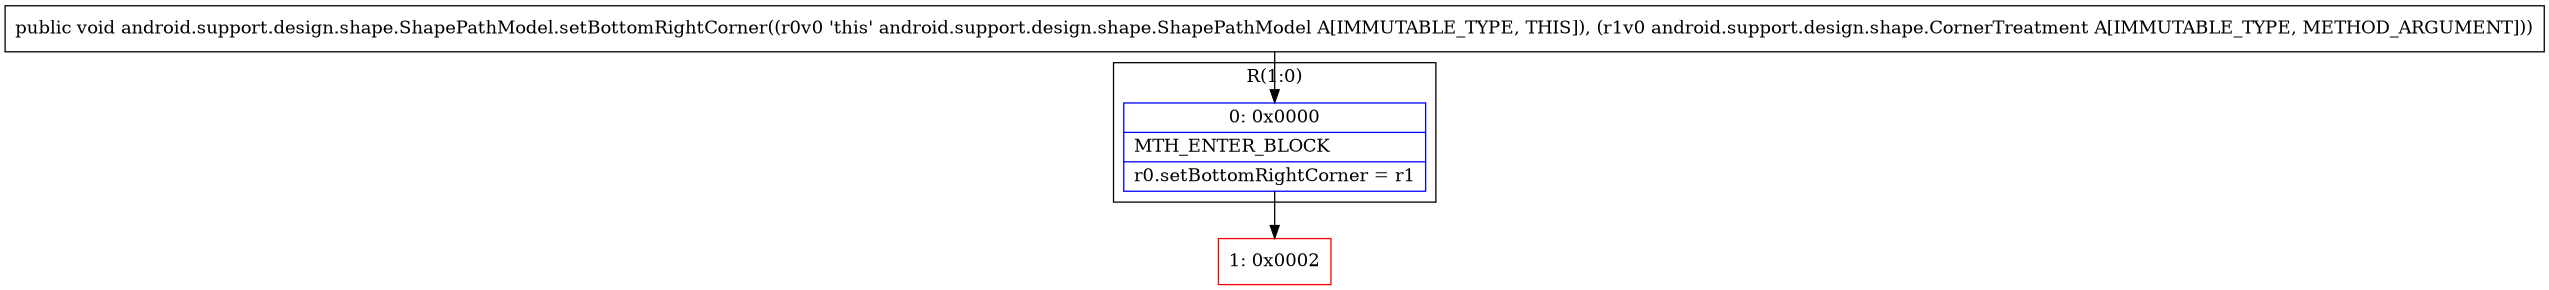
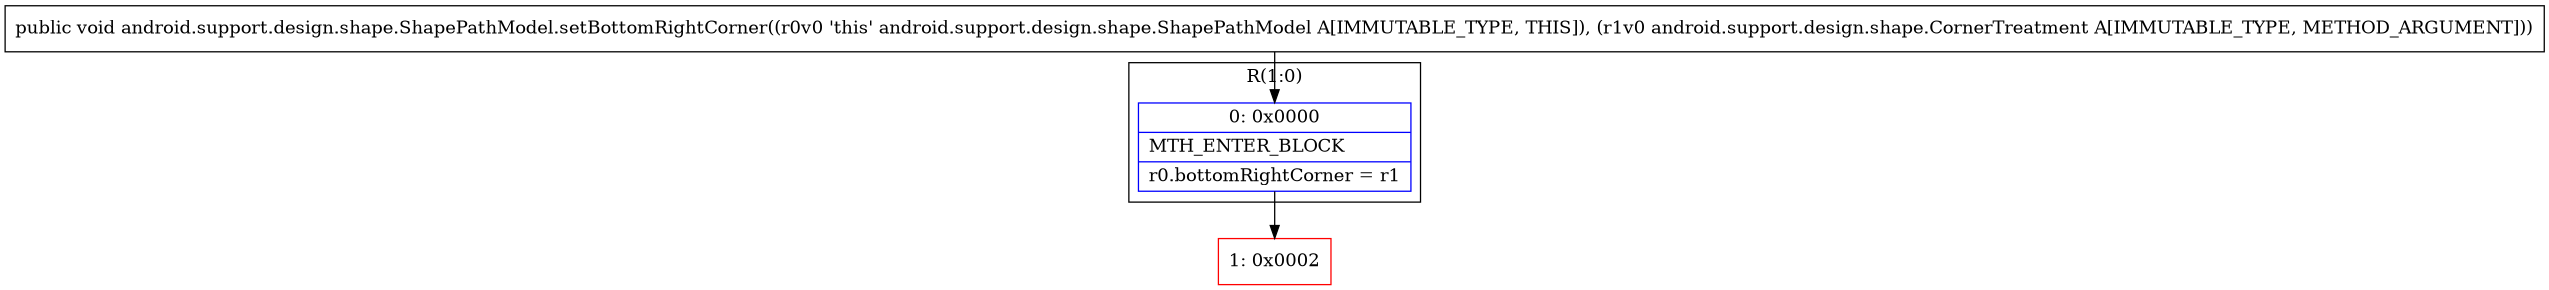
node "0: 0x0000": text "r0.setBottomRightCorner = r1" -> "r0.bottomRightCorner = r1"
